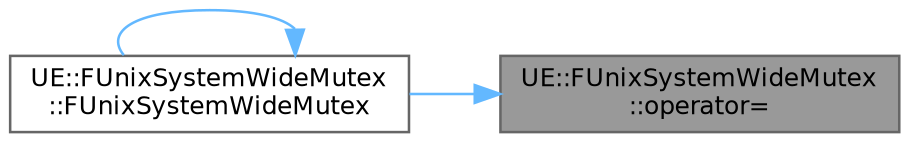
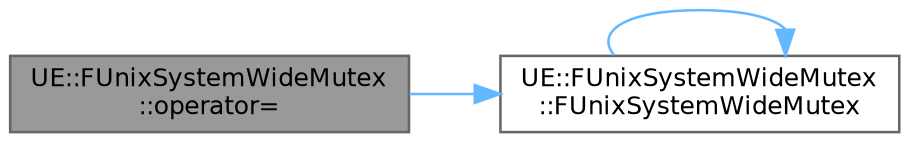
edge "UE::FUnixSystemWideMutex ::FUnixSystemWideMutex" -> "UE::FUnixSystemWideMutex ::operator=": reversed
